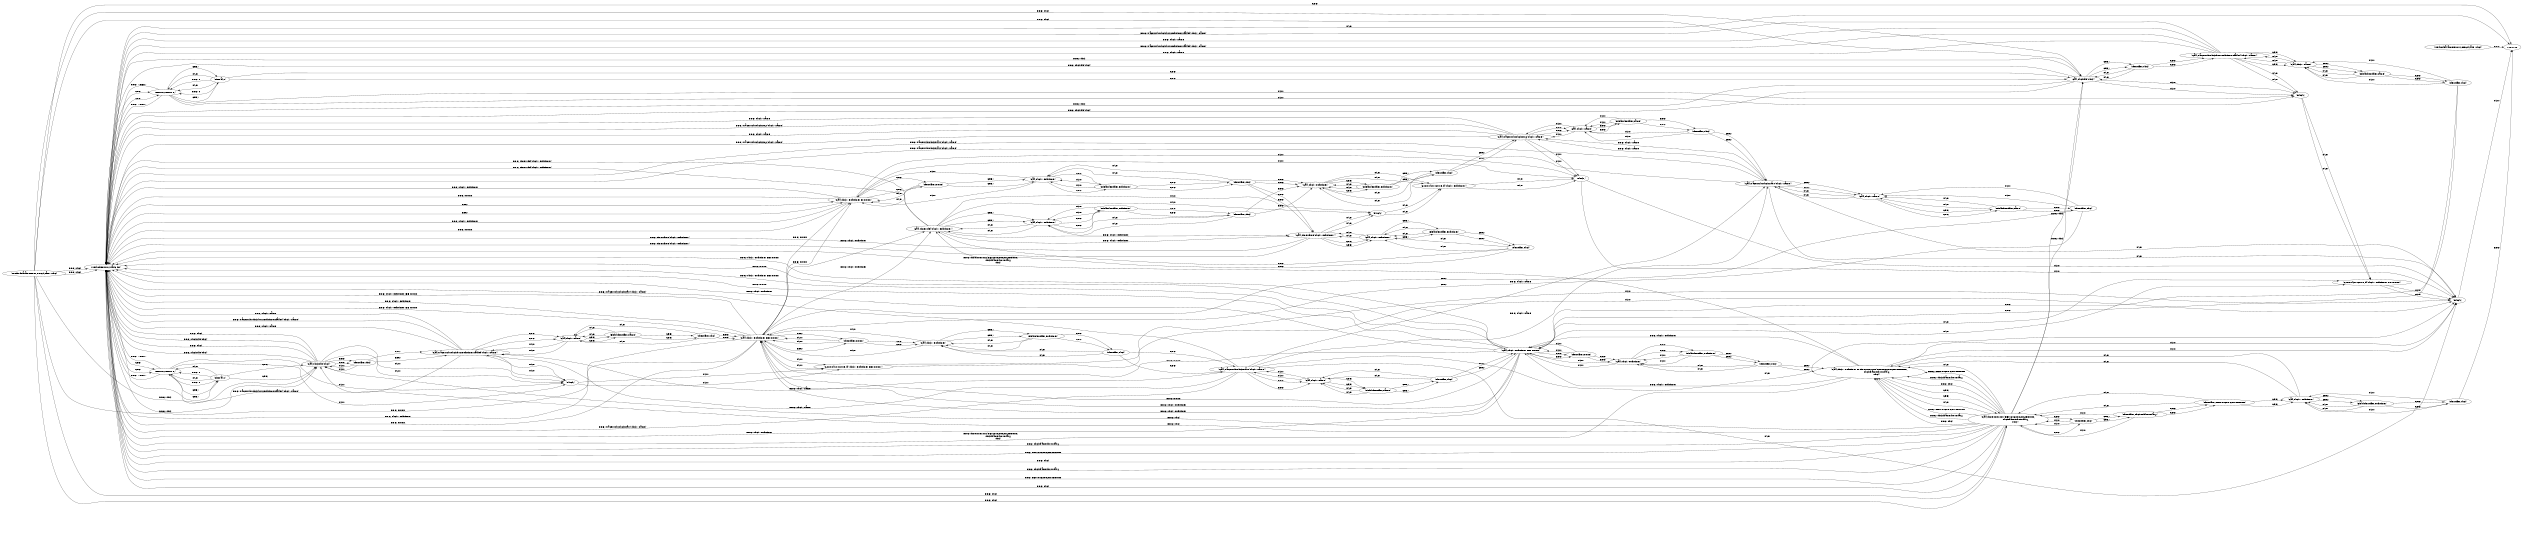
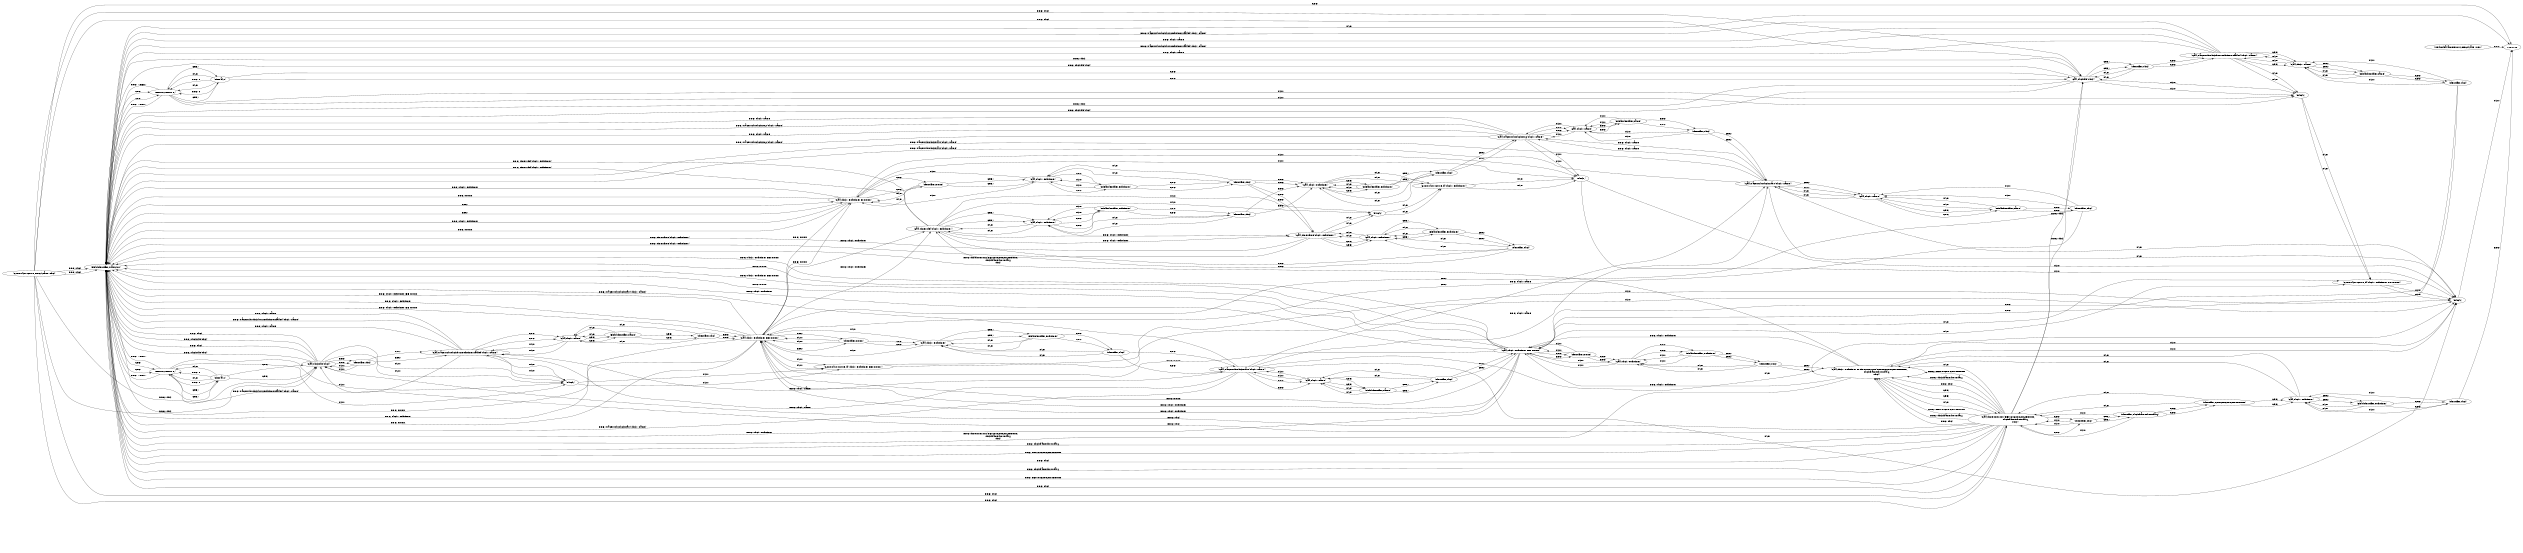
node "(MethodParameterOut,OHCIState *ohci)": label "(MethodParameterOut,OHCIState *ohci)" -> "(MethodParameterOut,OHCIState *new)"
node "(MethodReturn,static int)": label "(MethodReturn,static int)" -> "(FieldIdentifier,static int)"
node "(MethodParameterIn,OHCIState *ohci)": label "(MethodParameterIn,OHCIState *ohci)" -> "(ControlStructure,OHCIState *ohci)"
node "(Identifier,QEMU_CLOCK_VIRTUAL)": label "(Identifier,QEMU_CLOCK_VIRTUAL)" -> "(Identifier,CLOCK_CLOCK_VIRTUAL)"
node "(Identifier,ohci_eof_boundary)": label "(Identifier,ohci_eof_boundary)" -> "(Identifier,ohci_frame_boundary)"
